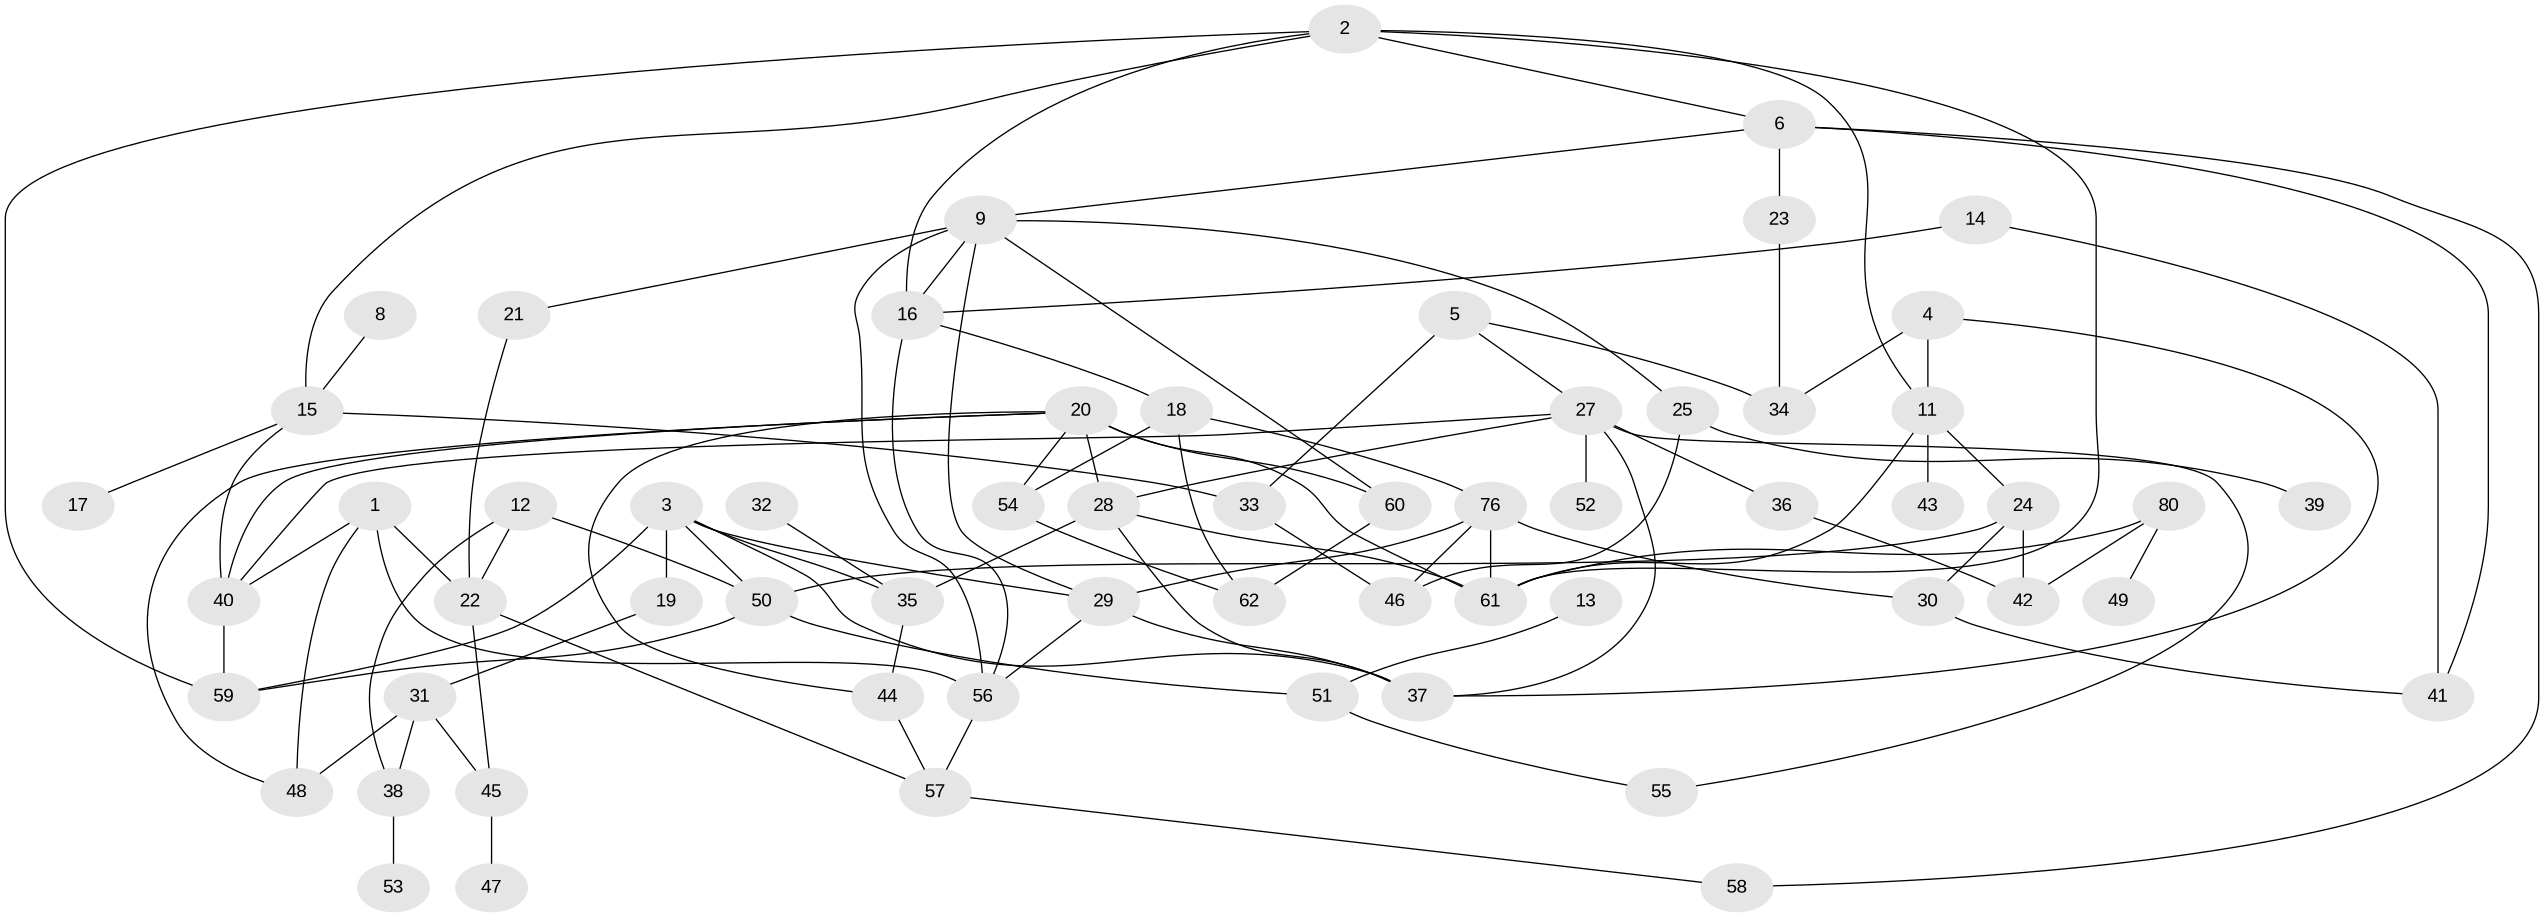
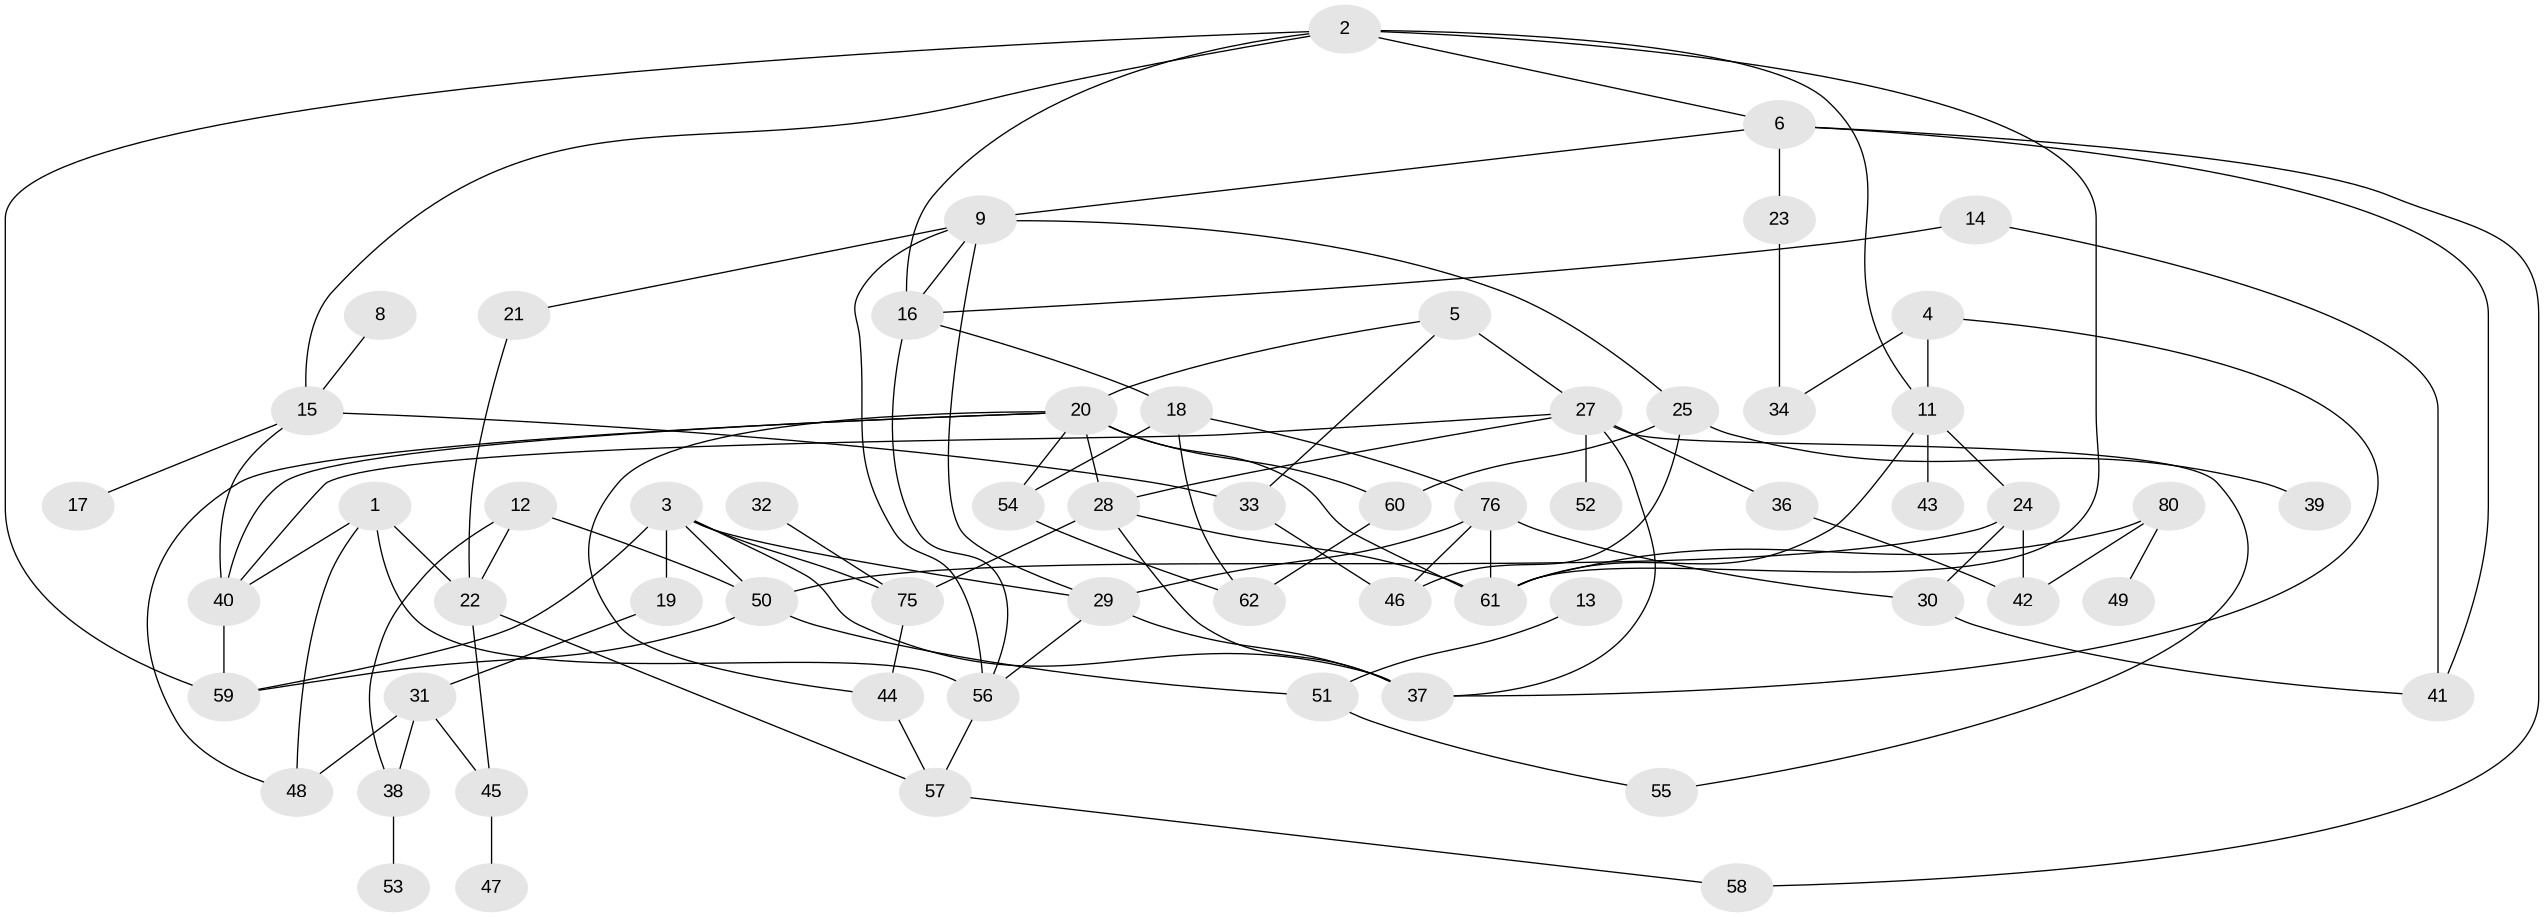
edge "5" -- "34": now "5" -- "20"
edge "9" -- "60": now "25" -- "60"
node "35": label "35" -> "75"
